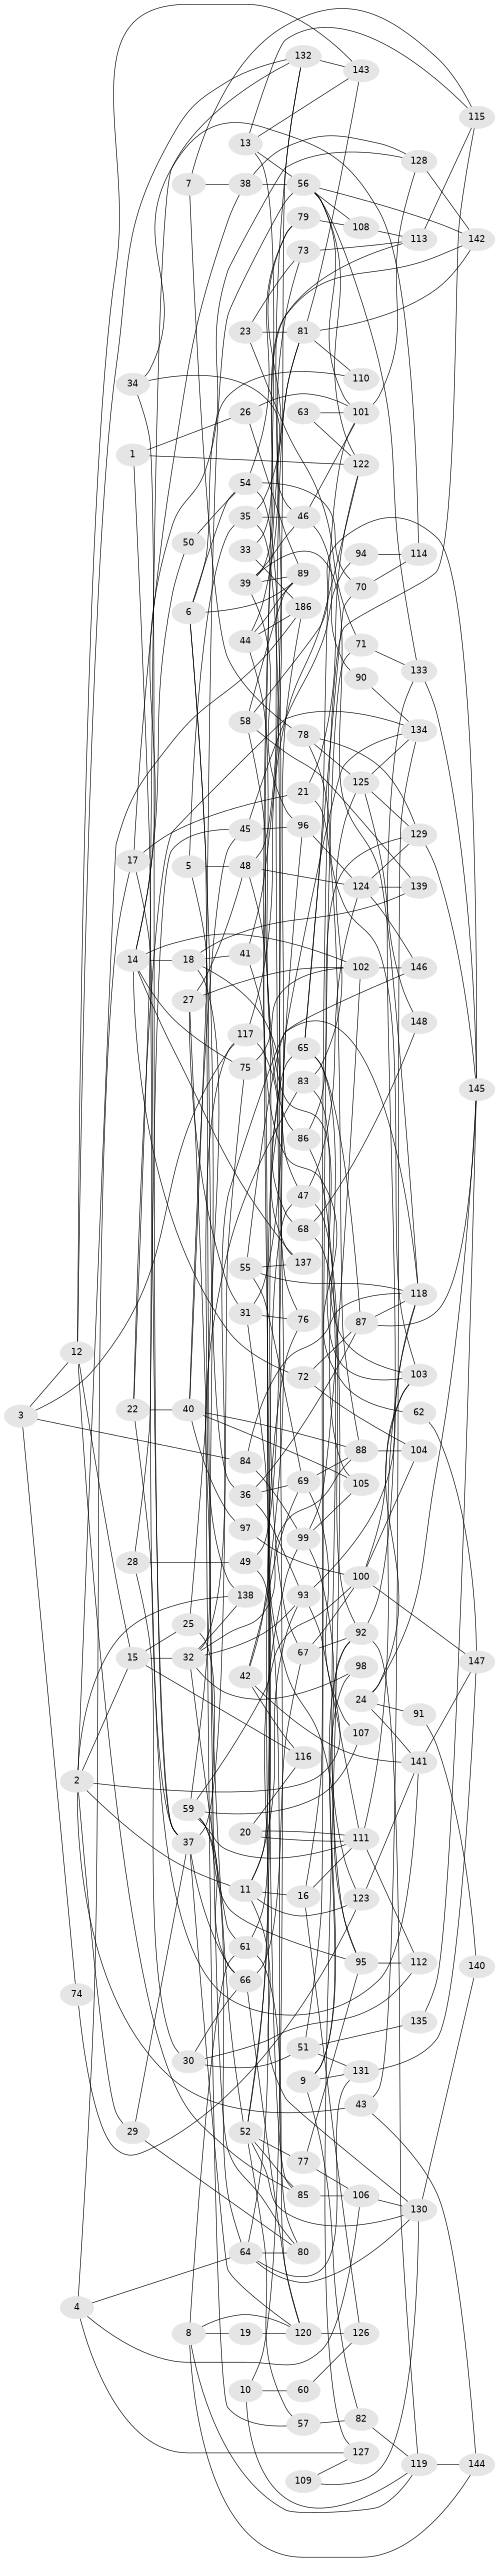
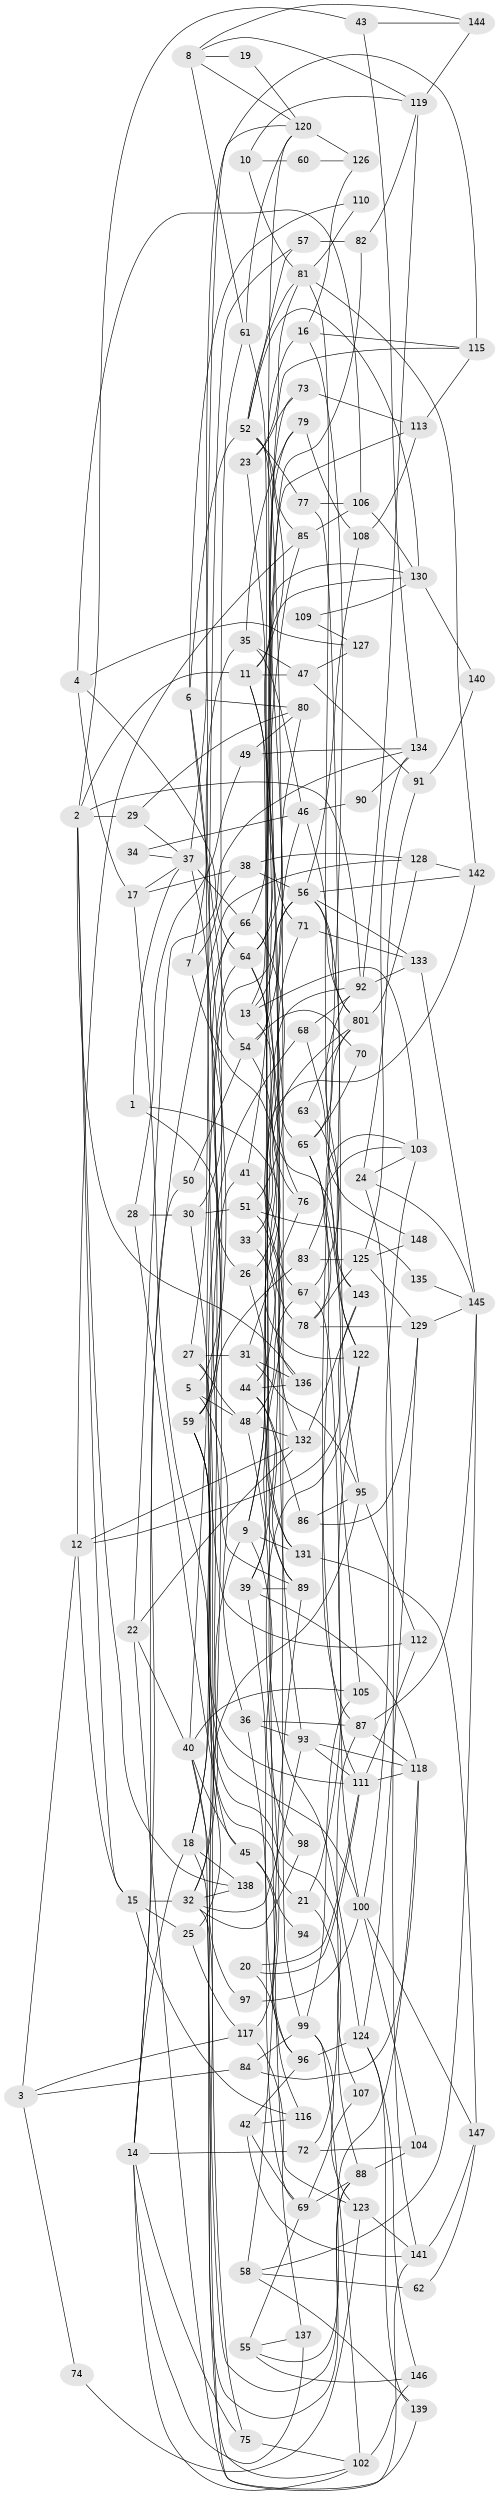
node "101": label "101" -> "801"
node "114": removed
node "186": label "186" -> "136"
edge "124" -- "47": now "91" -- "47"
edge "118" -- "32": now "9" -- "32"
